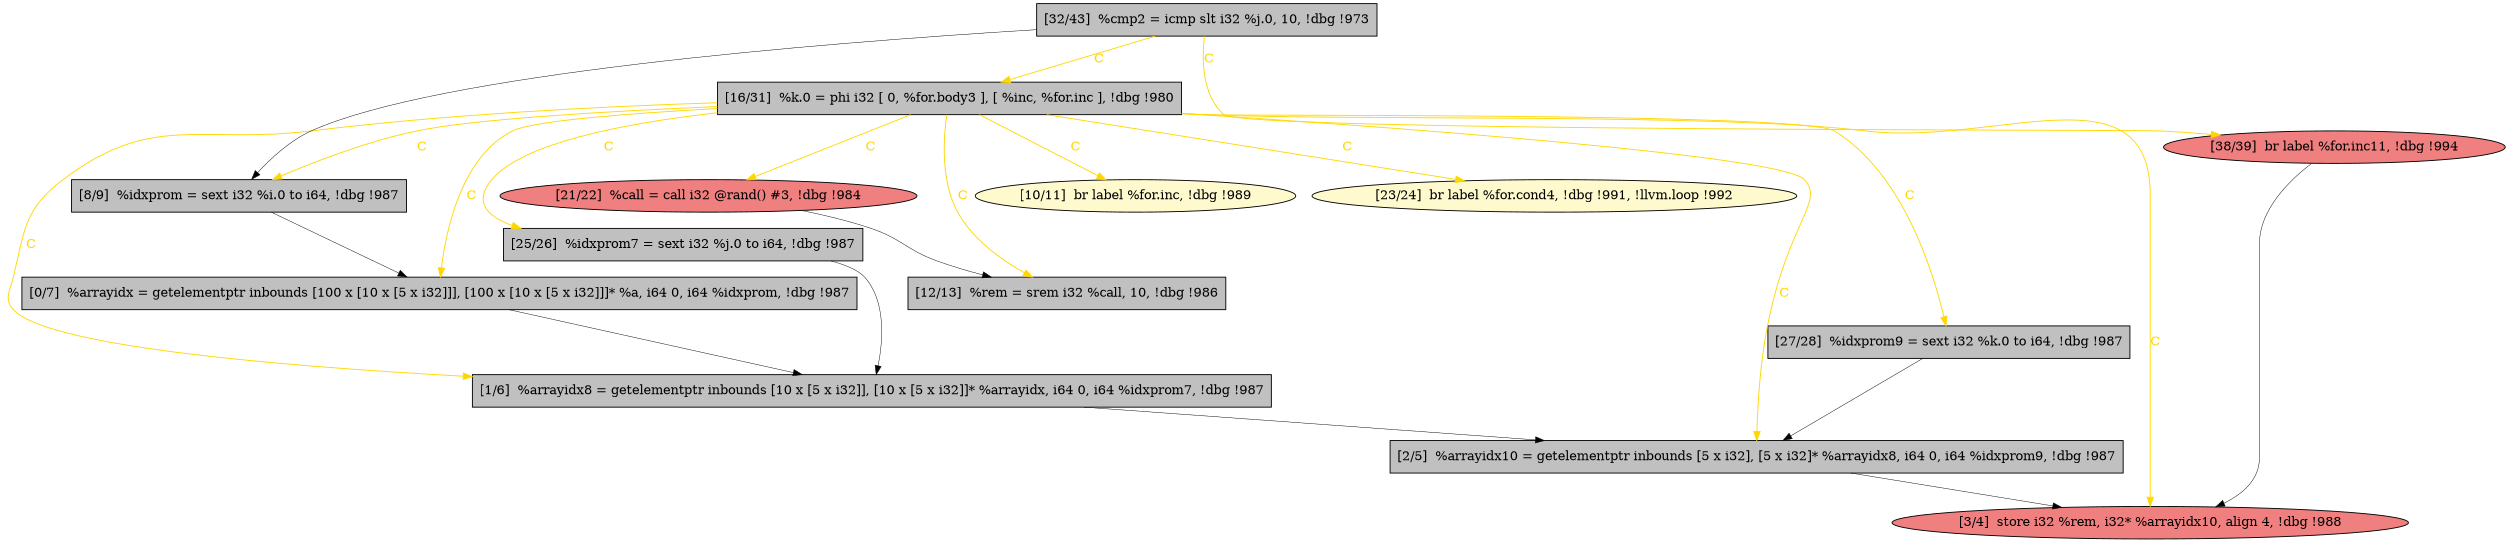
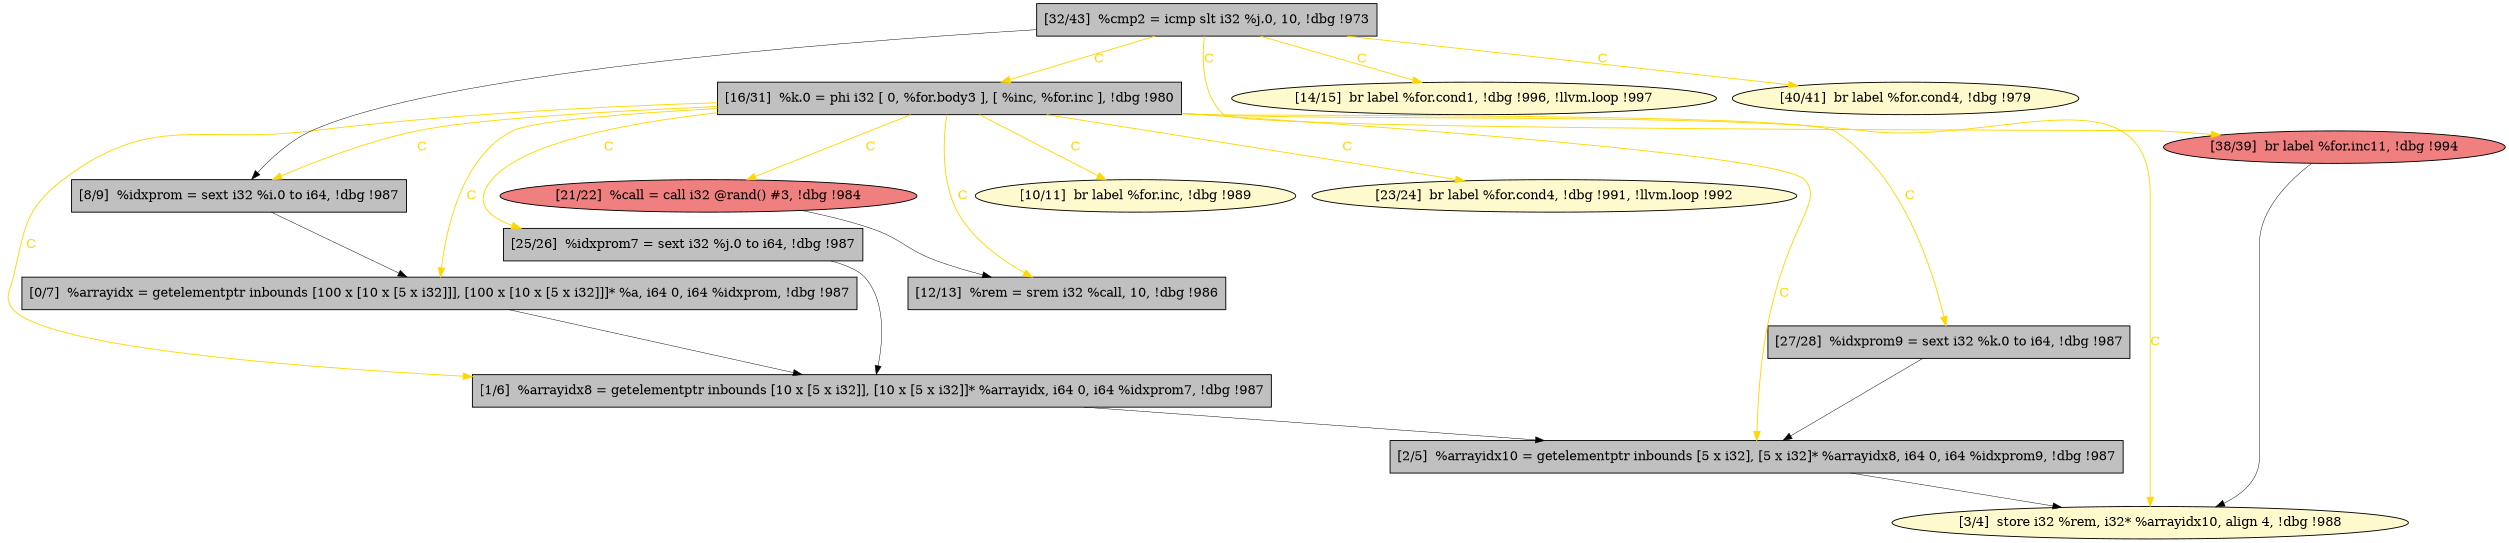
node "[14/15]  br label %for.cond1, !dbg !996, !llvm.loop !997": added
node "[40/41]  br label %for.cond4, !dbg !979": added
node "[3/4]  store i32 %rem, i32* %arrayidx10, align 4, !dbg !988": fillcolor lightcoral -> lemonchiffon
